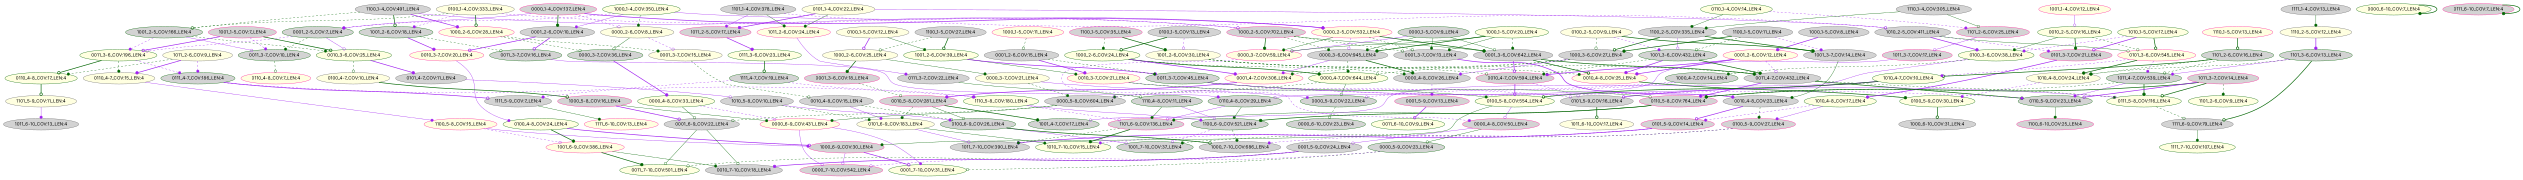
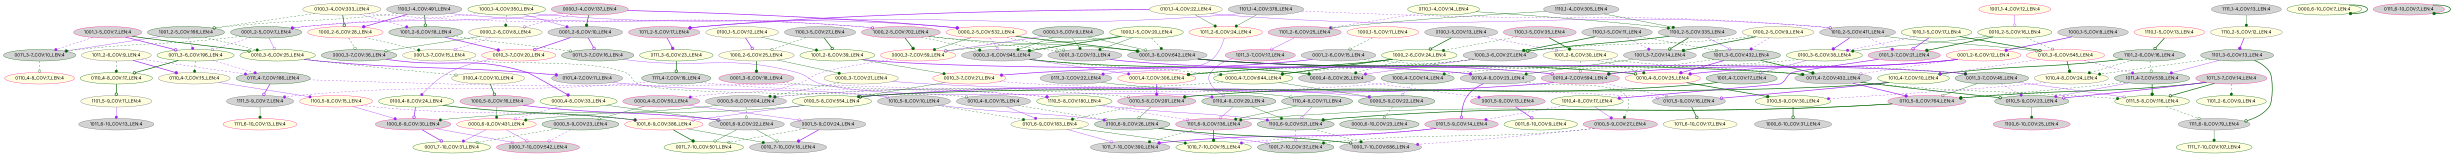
edge "1000_2-6_COV:24_LEN:4" -> "0001_4-7_COV:306_LEN:4": color purple -> darkgreen
edge "0100_5-8_COV:554_LEN:4" -> "0000_4-8_COV:50_LEN:4": now "0100_5-8_COV:554_LEN:4" -> "1001_6-9_COV:386_LEN:4"
edge "0010_5-8_COV:281_LEN:4" -> "1001_4-7_COV:17_LEN:4": reversed
